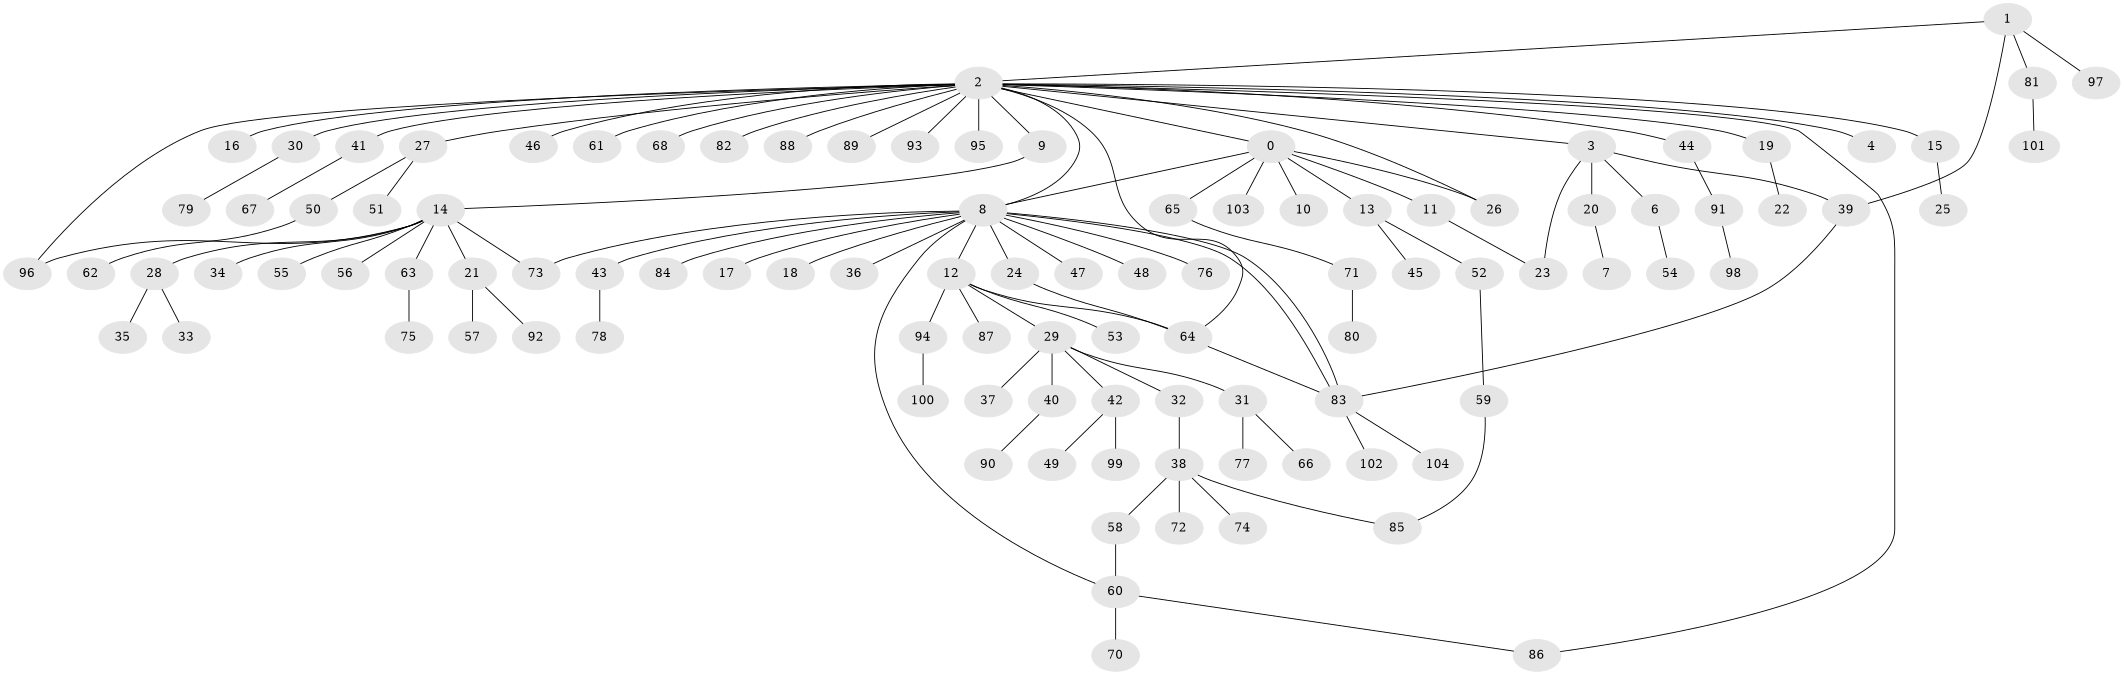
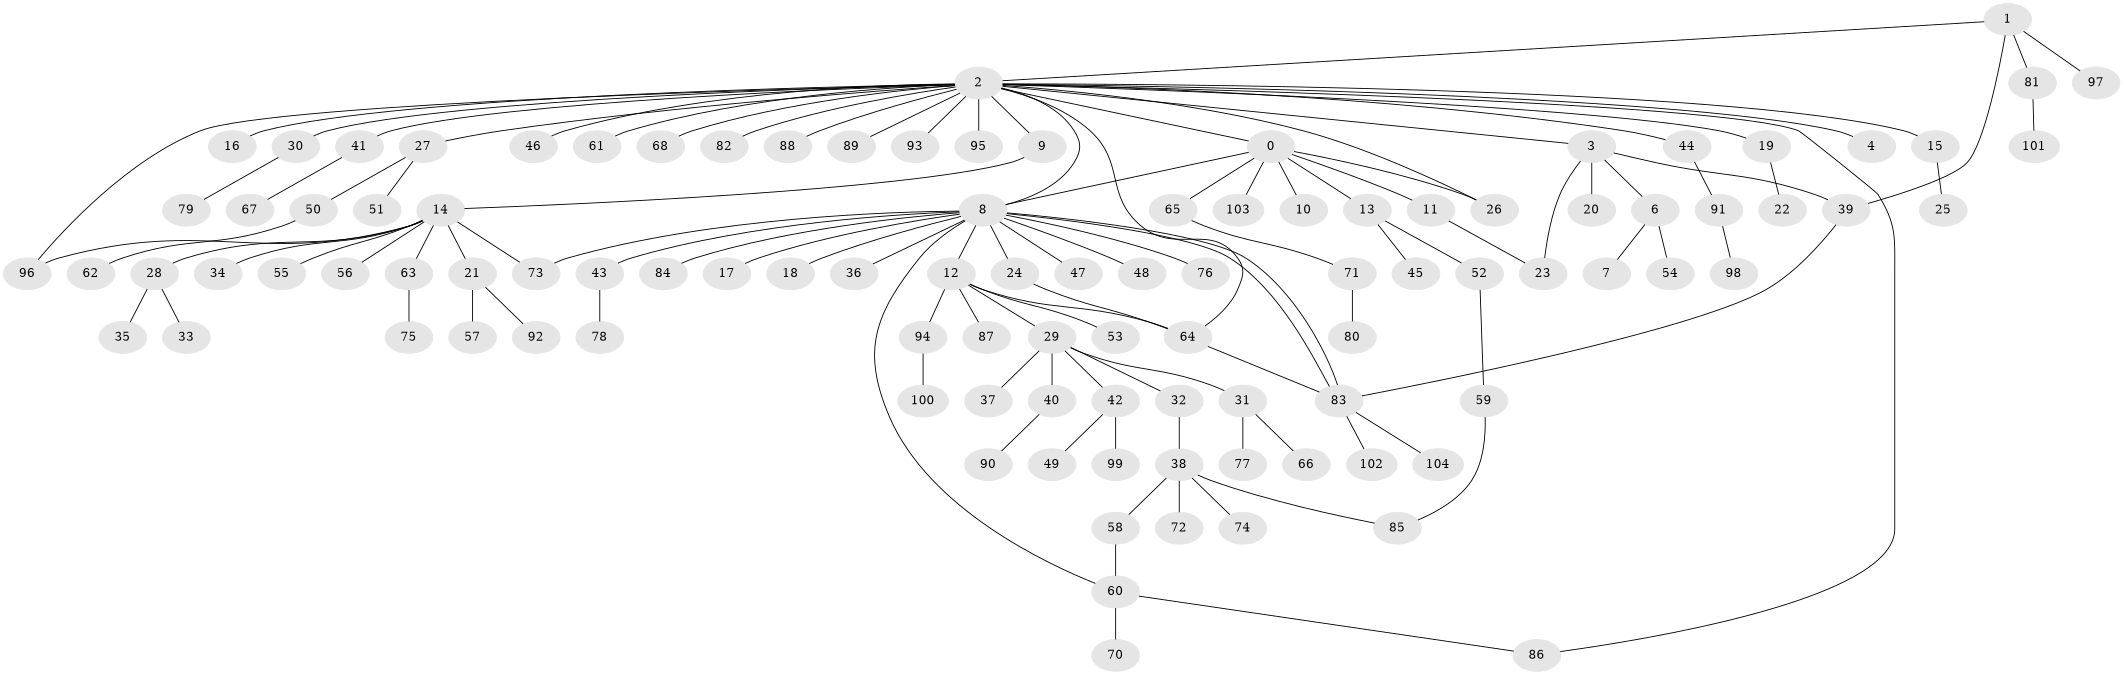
edge "20" -- "7": now "6" -- "7"
